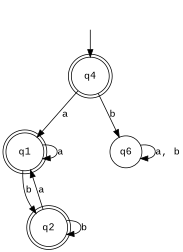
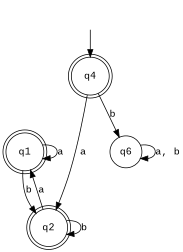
edge "q4" -> "q1": now "q4" -> "q2"
